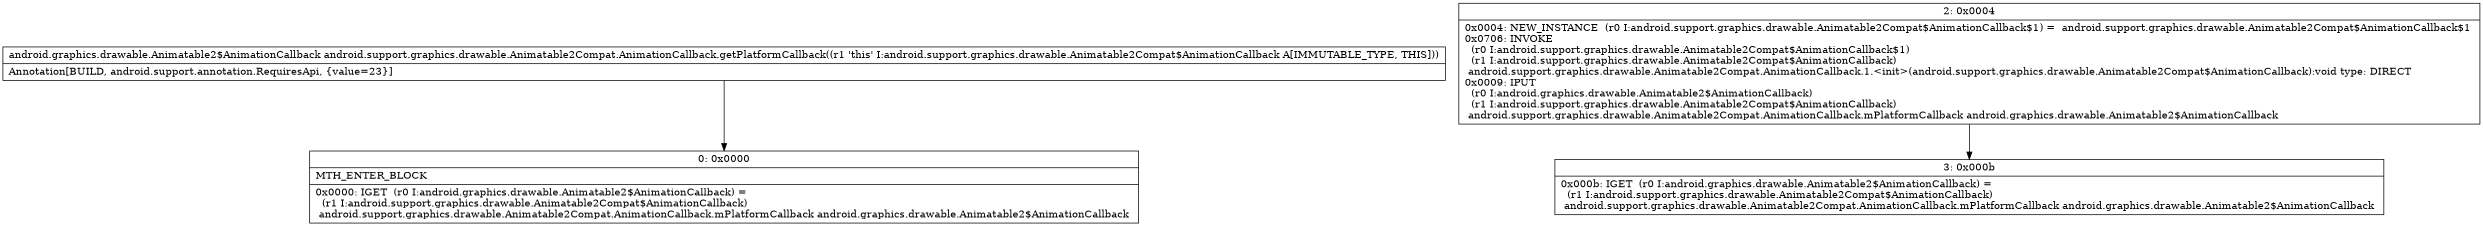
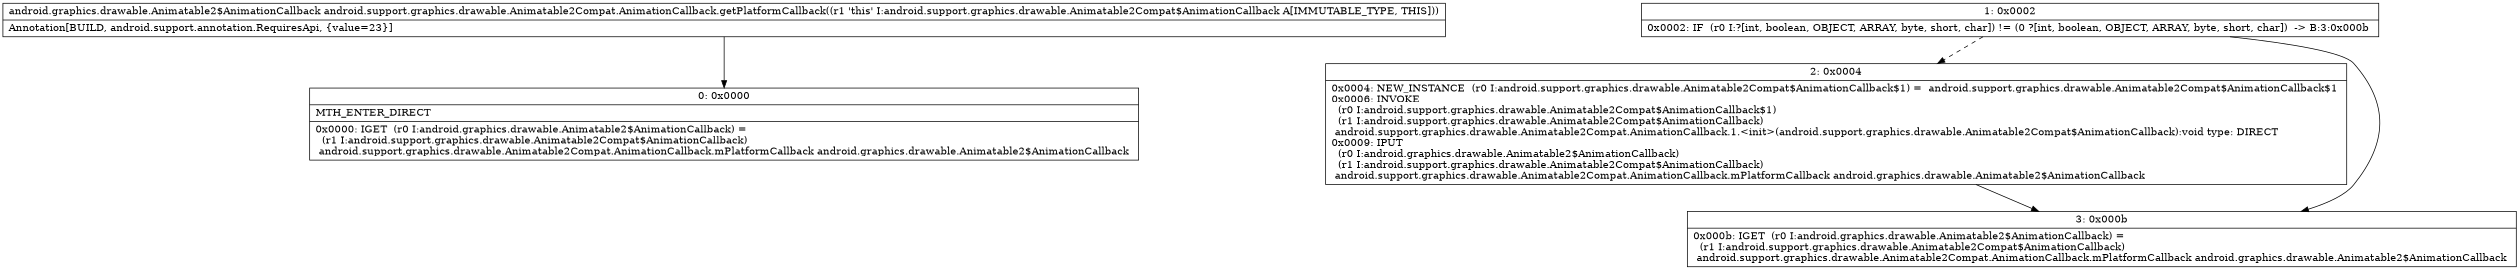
node "1: 0x0002": added
node "2: 0x0004": text "0x0706: INVOKE" -> "0x0006: INVOKE"
node "0: 0x0000": text "MTH_ENTER_BLOCK" -> "MTH_ENTER_DIRECT"
